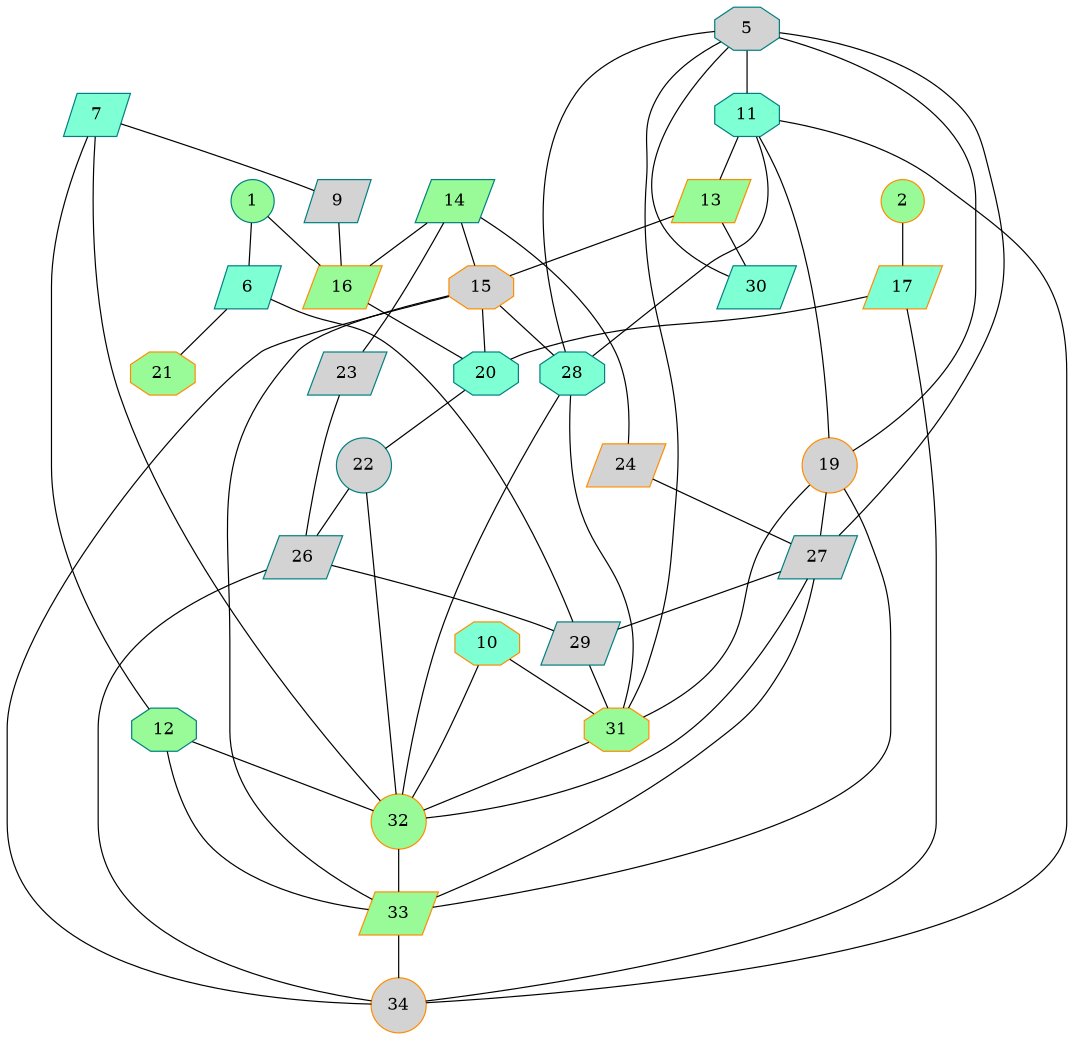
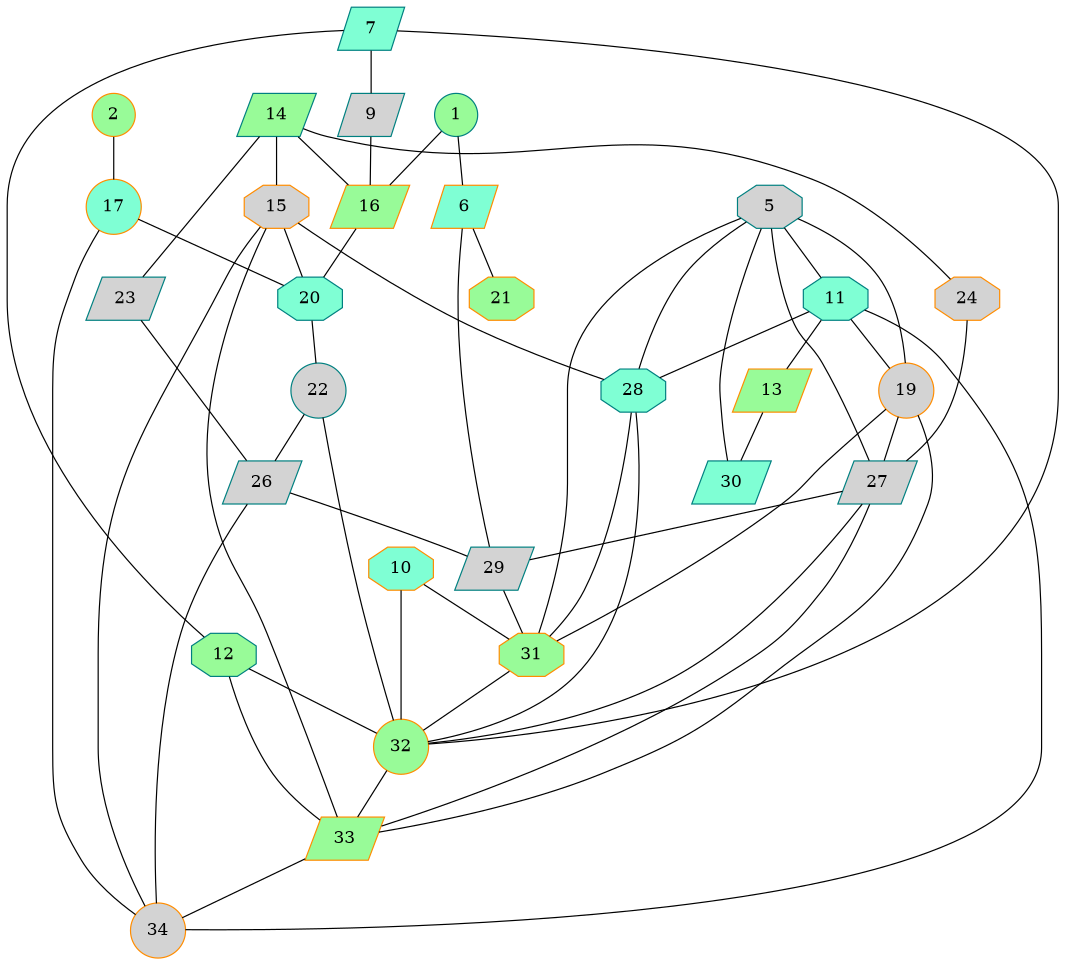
edge "13" -- "15": removed
node "6": color teal -> darkorange
node "17": shape parallelogram -> circle
node "24": shape parallelogram -> octagon
